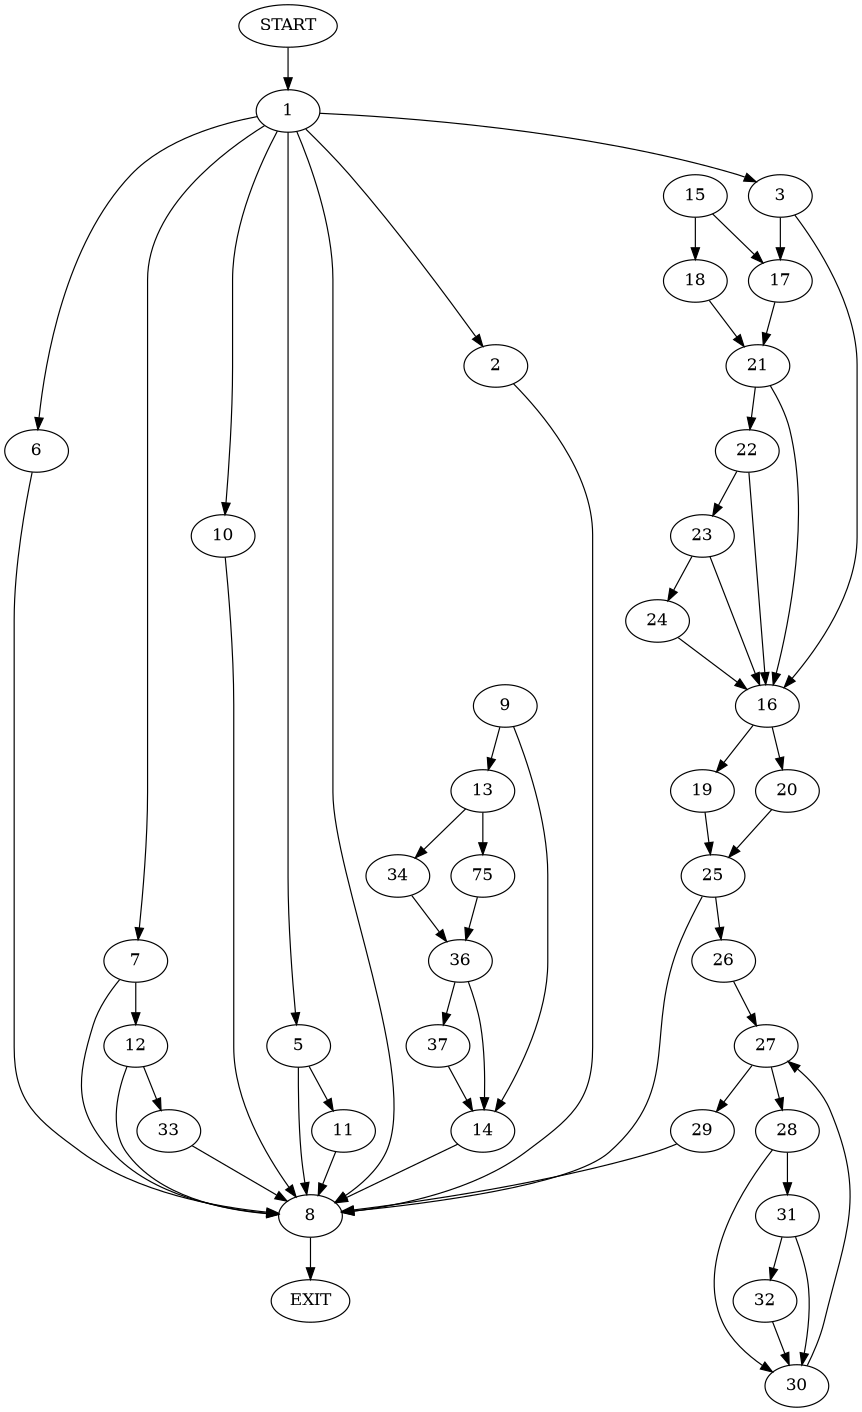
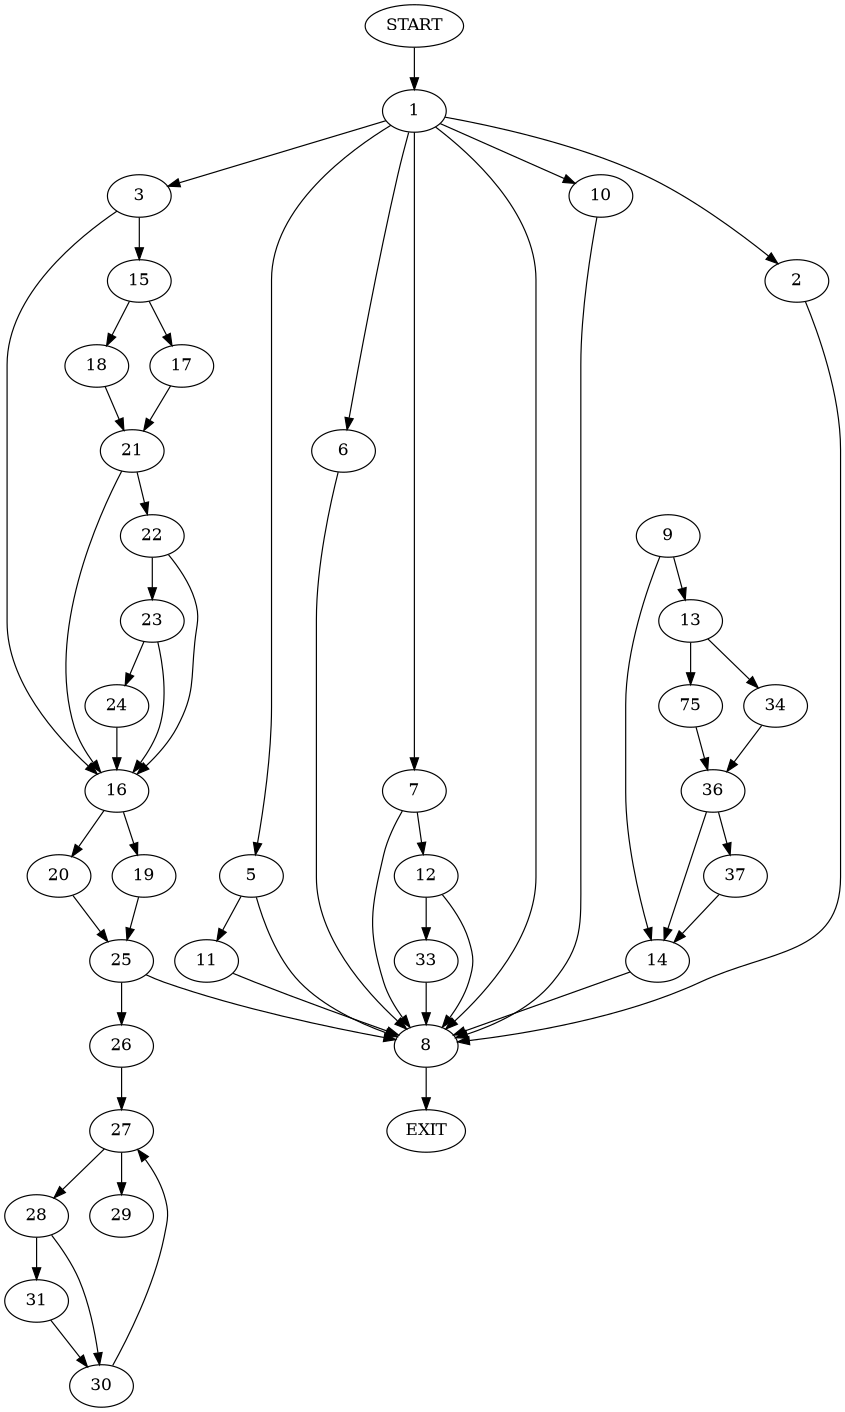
edge "3" -> "17": now "3" -> "15"
edge "29" -> "8": removed
node "32": removed
